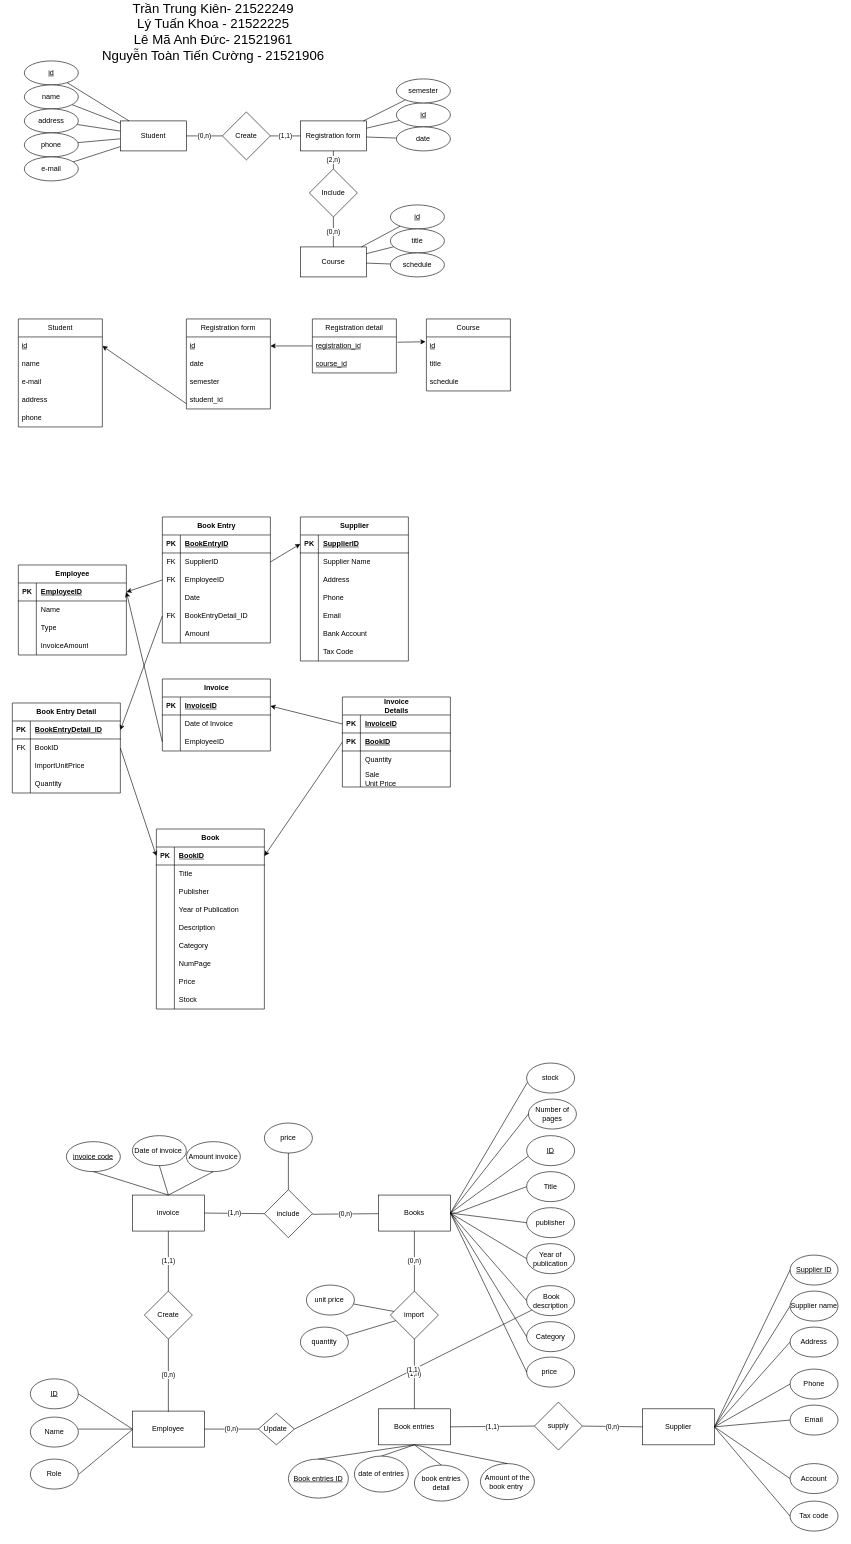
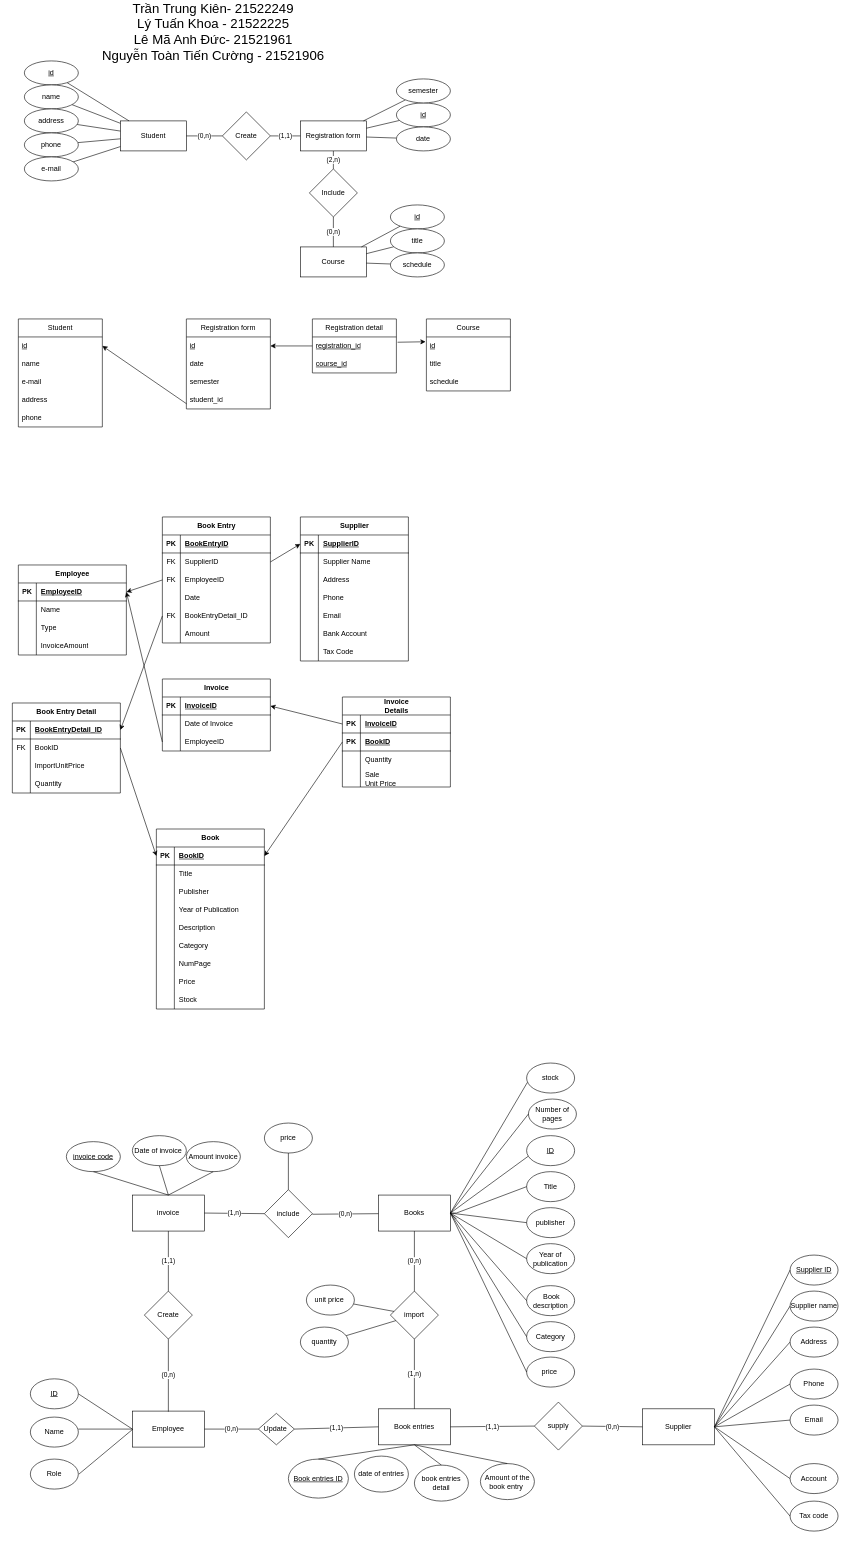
edge "Book description" -- "Update": now "Book entries" -- "Update"
edge "Book entries" -- "date of entries": removed
